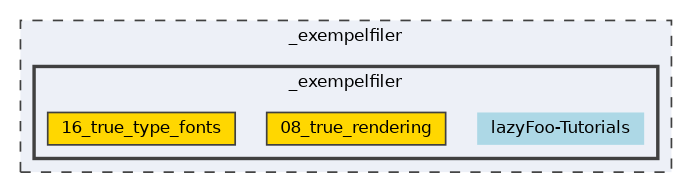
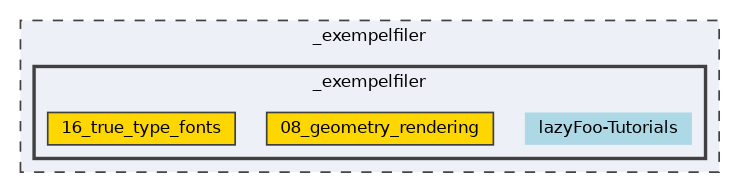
node "08_true_rendering": label "08_true_rendering" -> "08_geometry_rendering"
